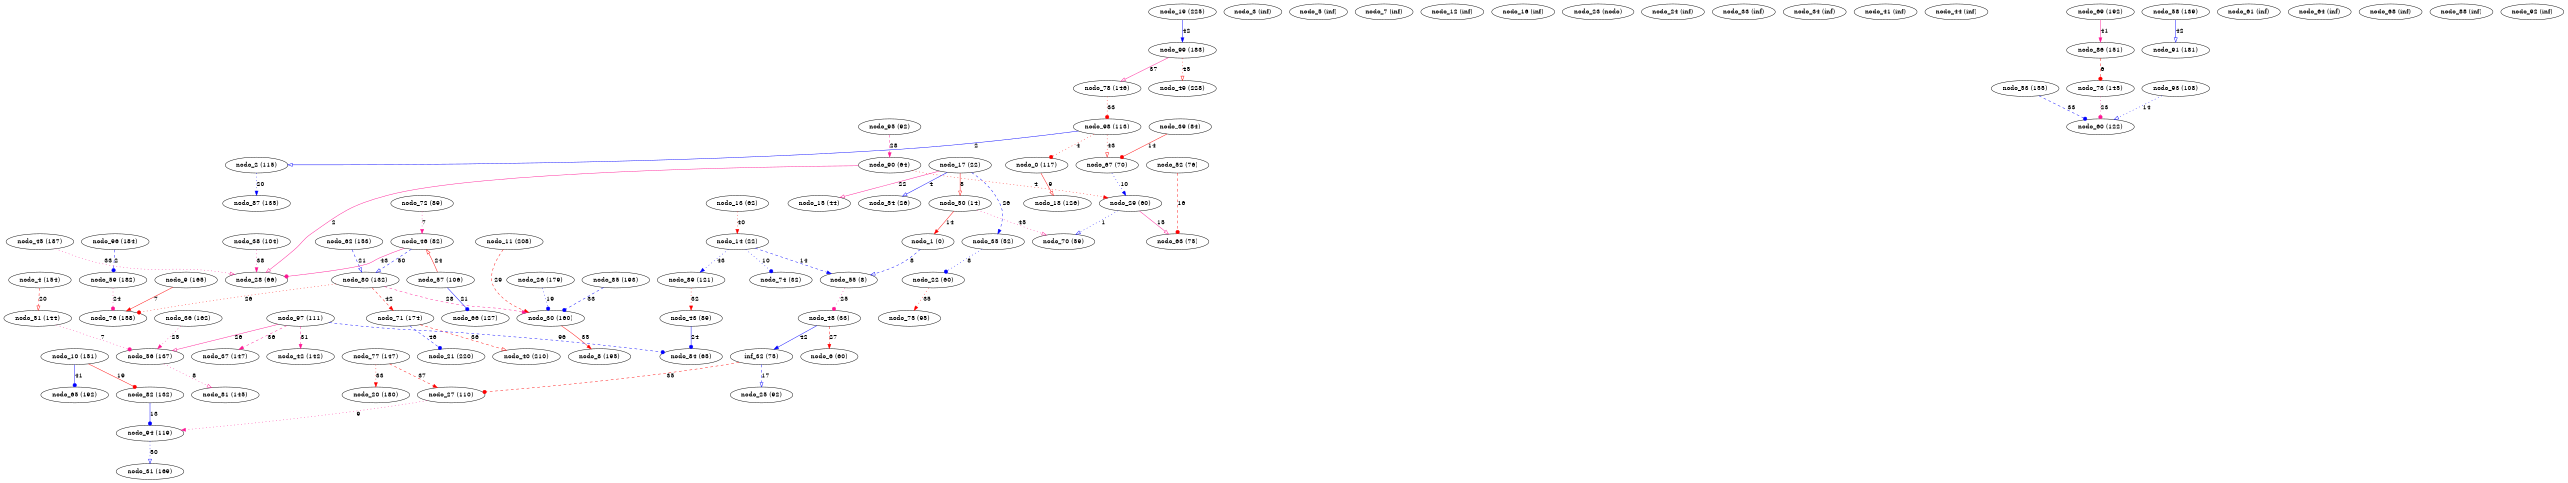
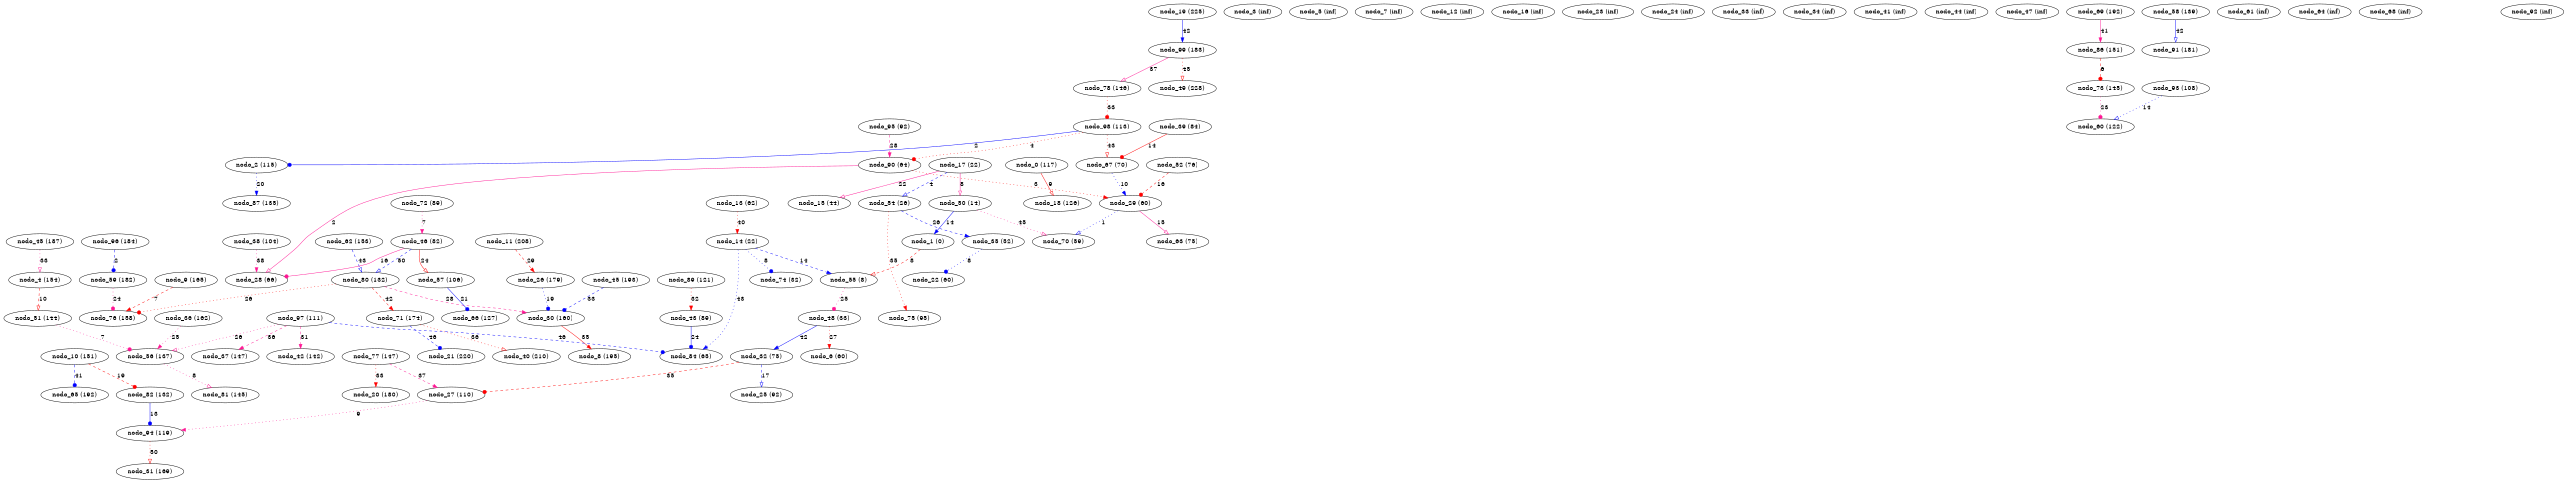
node "nodo_23 (nodo)": label "nodo_23 (nodo)" -> "nodo_23 (inf)"
node "nodo_47 (inf)": added
node "nodo_88 (inf)": removed
node "nodo_53 (155)": removed
edge "nodo_98 (113)" -> "nodo_0 (117)": now "nodo_98 (113)" -> "nodo_90 (64)"
edge "nodo_98 (113)" -> "nodo_2 (115)": arrowhead onormal -> dot
edge "nodo_17 (22)" -> "nodo_50 (14)": color red -> deeppink
edge "nodo_17 (22)" -> "nodo_54 (26)": style solid -> dashed
edge "nodo_90 (64)" -> "nodo_29 (60)": label "4" -> "3"
edge "nodo_17 (22)" -> "nodo_35 (52)": now "nodo_54 (26)" -> "nodo_35 (52)"
edge "nodo_52 (76)" -> "nodo_63 (75)": now "nodo_52 (76)" -> "nodo_29 (60)"
edge "nodo_50 (14)" -> "nodo_1 (0)": color red -> blue
edge "nodo_14 (22)" -> "nodo_89 (121)": now "nodo_14 (22)" -> "nodo_84 (65)"
edge "nodo_62 (153)" -> "nodo_80 (132)": label "21" -> "43"
edge "nodo_46 (82)" -> "nodo_28 (66)": label "43" -> "16"
edge "nodo_14 (22)" -> "nodo_74 (32)": label "10" -> "8"
edge "nodo_57 (106)" -> "nodo_46 (82)": reversed
edge "nodo_1 (0)" -> "nodo_55 (8)": color blue -> red
edge "nodo_45 (187)" -> "nodo_28 (66)": now "nodo_45 (187)" -> "nodo_4 (154)"
node "nodo_85 (193)": label "nodo_85 (193)" -> "nodo_45 (193)"
edge "nodo_11 (208)" -> "nodo_30 (160)": now "nodo_11 (208)" -> "nodo_26 (179)"
edge "nodo_22 (60)" -> "nodo_75 (95)": now "nodo_54 (26)" -> "nodo_75 (95)"
edge "nodo_9 (165)" -> "nodo_76 (158)": style solid -> dashed
edge "nodo_4 (154)" -> "nodo_51 (144)": label "20" -> "10"
edge "nodo_48 (33)" -> "nodo_6 (60)": style dashed -> dotted
edge "nodo_97 (111)" -> "nodo_56 (137)": style solid -> dotted
edge "nodo_71 (174)" -> "nodo_40 (210)": style dashed -> dotted
edge "nodo_97 (111)" -> "nodo_84 (65)": label "96" -> "46"
node "inf_32 (75)": label "inf_32 (75)" -> "nodo_32 (75)"
edge "nodo_10 (151)" -> "nodo_65 (192)": style solid -> dashed
edge "nodo_10 (151)" -> "nodo_82 (132)": style solid -> dashed
edge "nodo_77 (147)" -> "nodo_27 (110)": color red -> deeppink
edge "nodo_94 (119)" -> "nodo_31 (169)": color blue -> red
